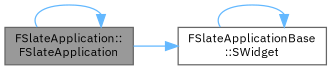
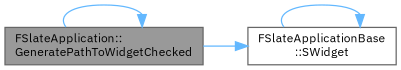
node "FSlateApplication:: FSlateApplication": label "FSlateApplication:: FSlateApplication" -> "FSlateApplication:: GeneratePathToWidgetChecked"
